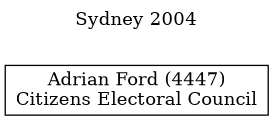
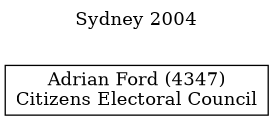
node "Adrian Ford (4447) Citizens Electoral Council": label "Adrian Ford (4447) Citizens Electoral Council" -> "Adrian Ford (4347) Citizens Electoral Council"
